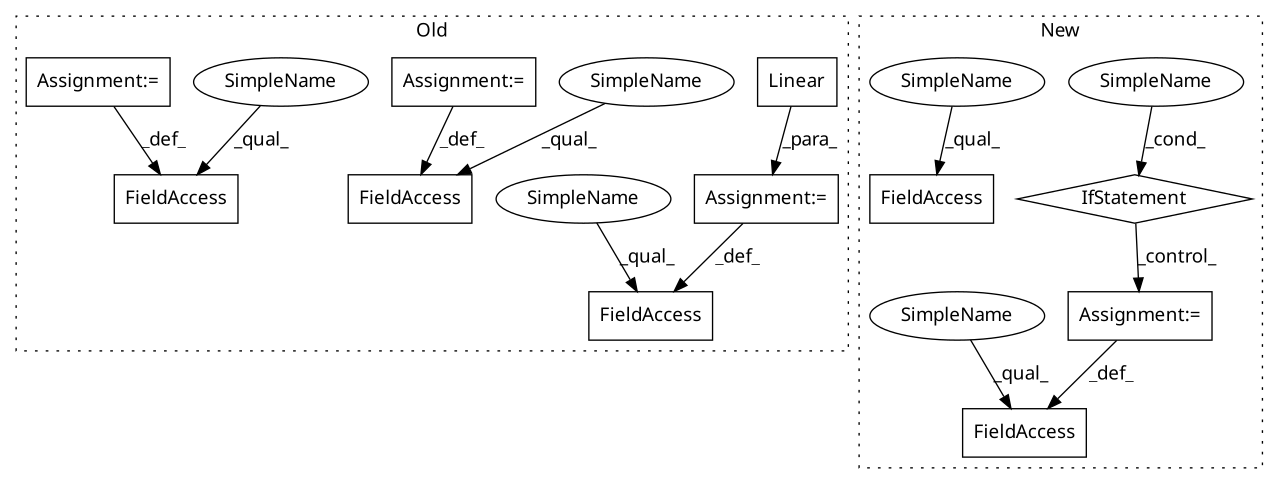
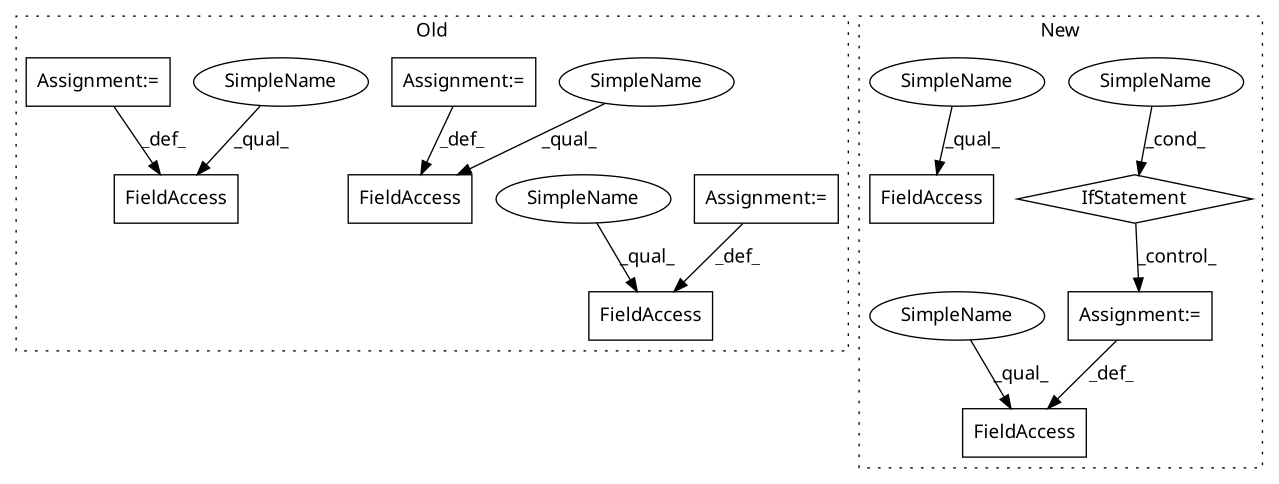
node "Linear": removed
